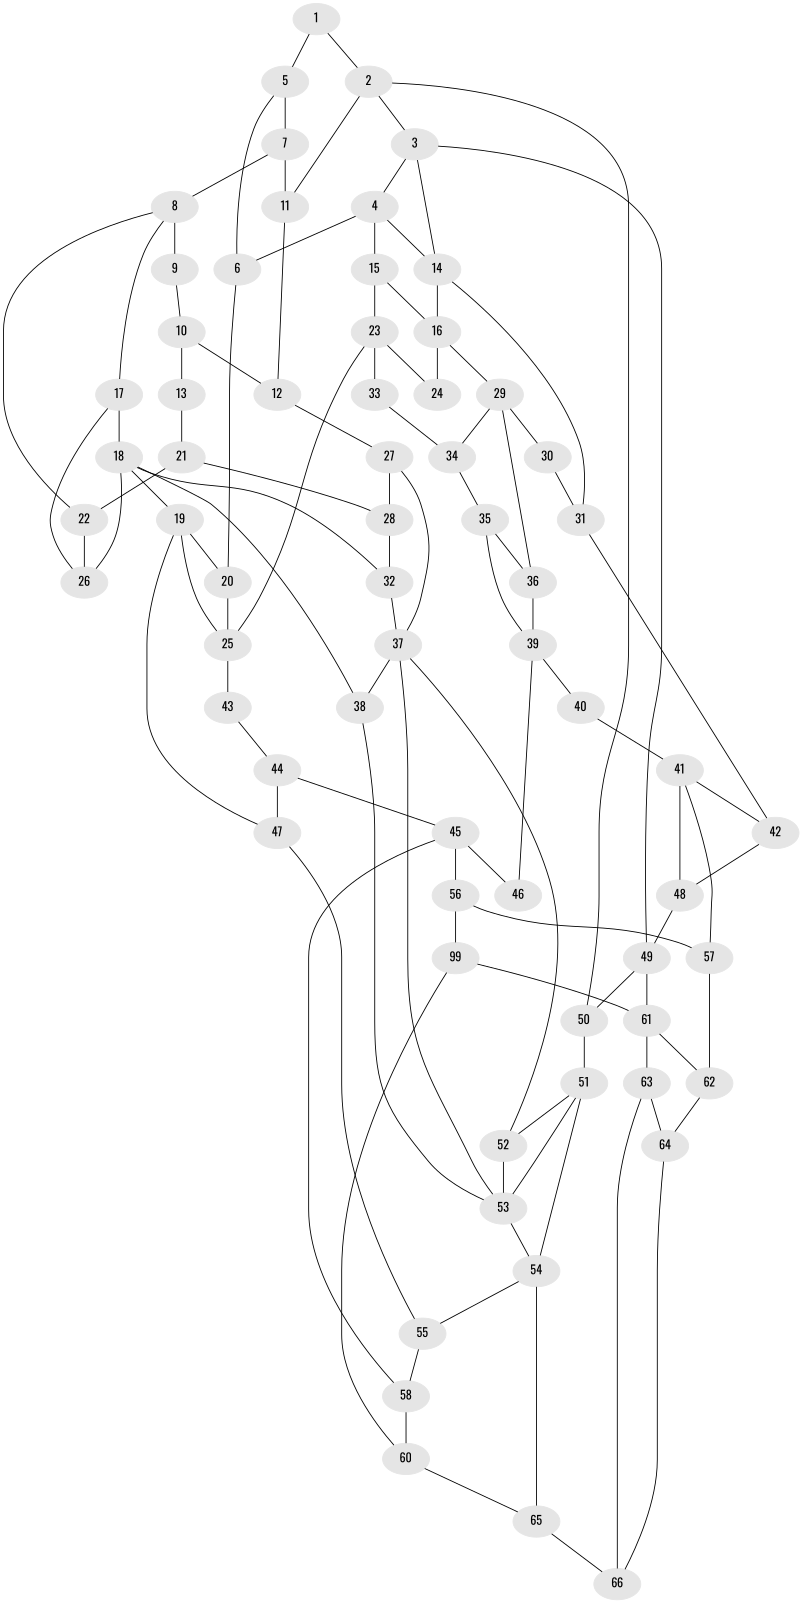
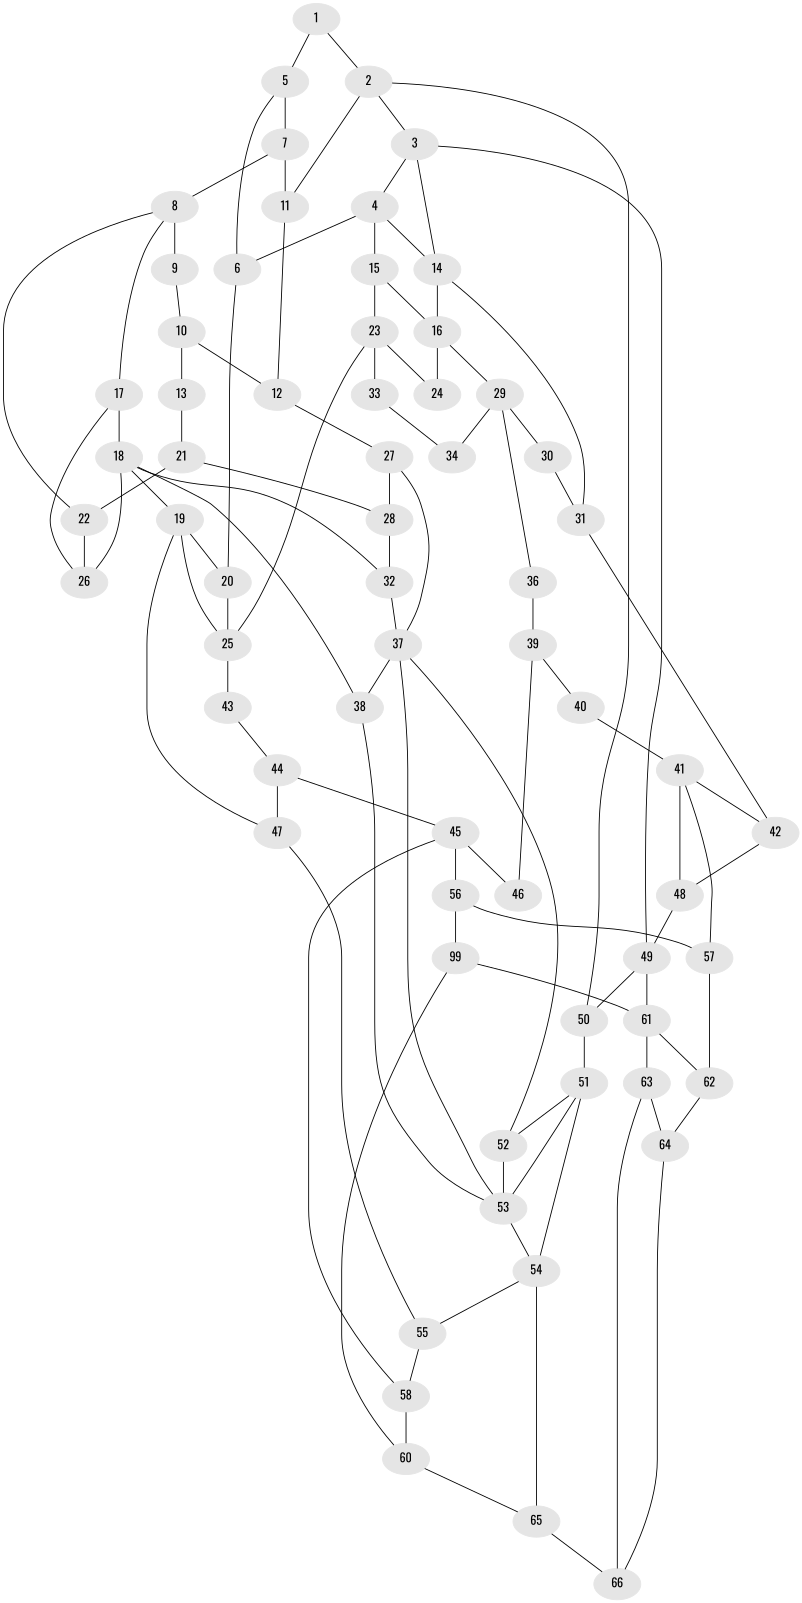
node "35": removed
